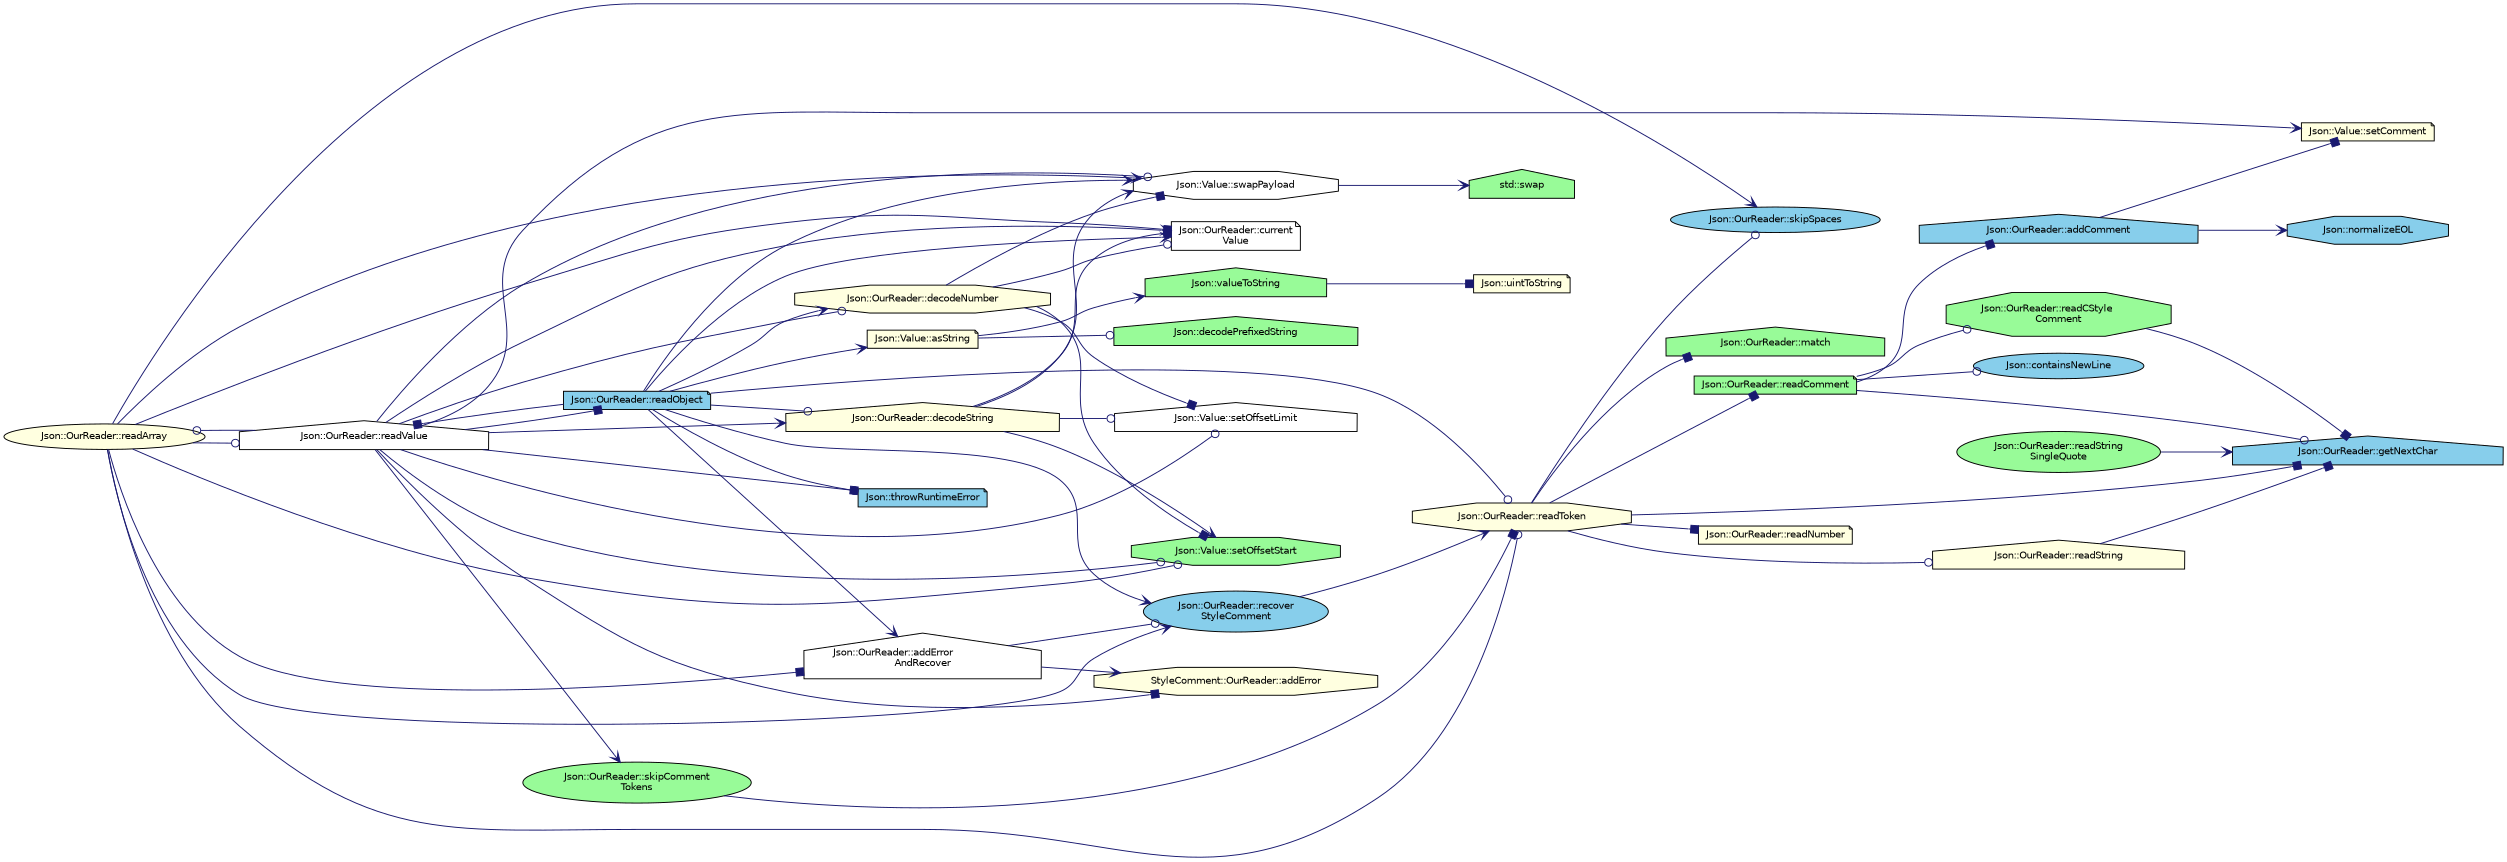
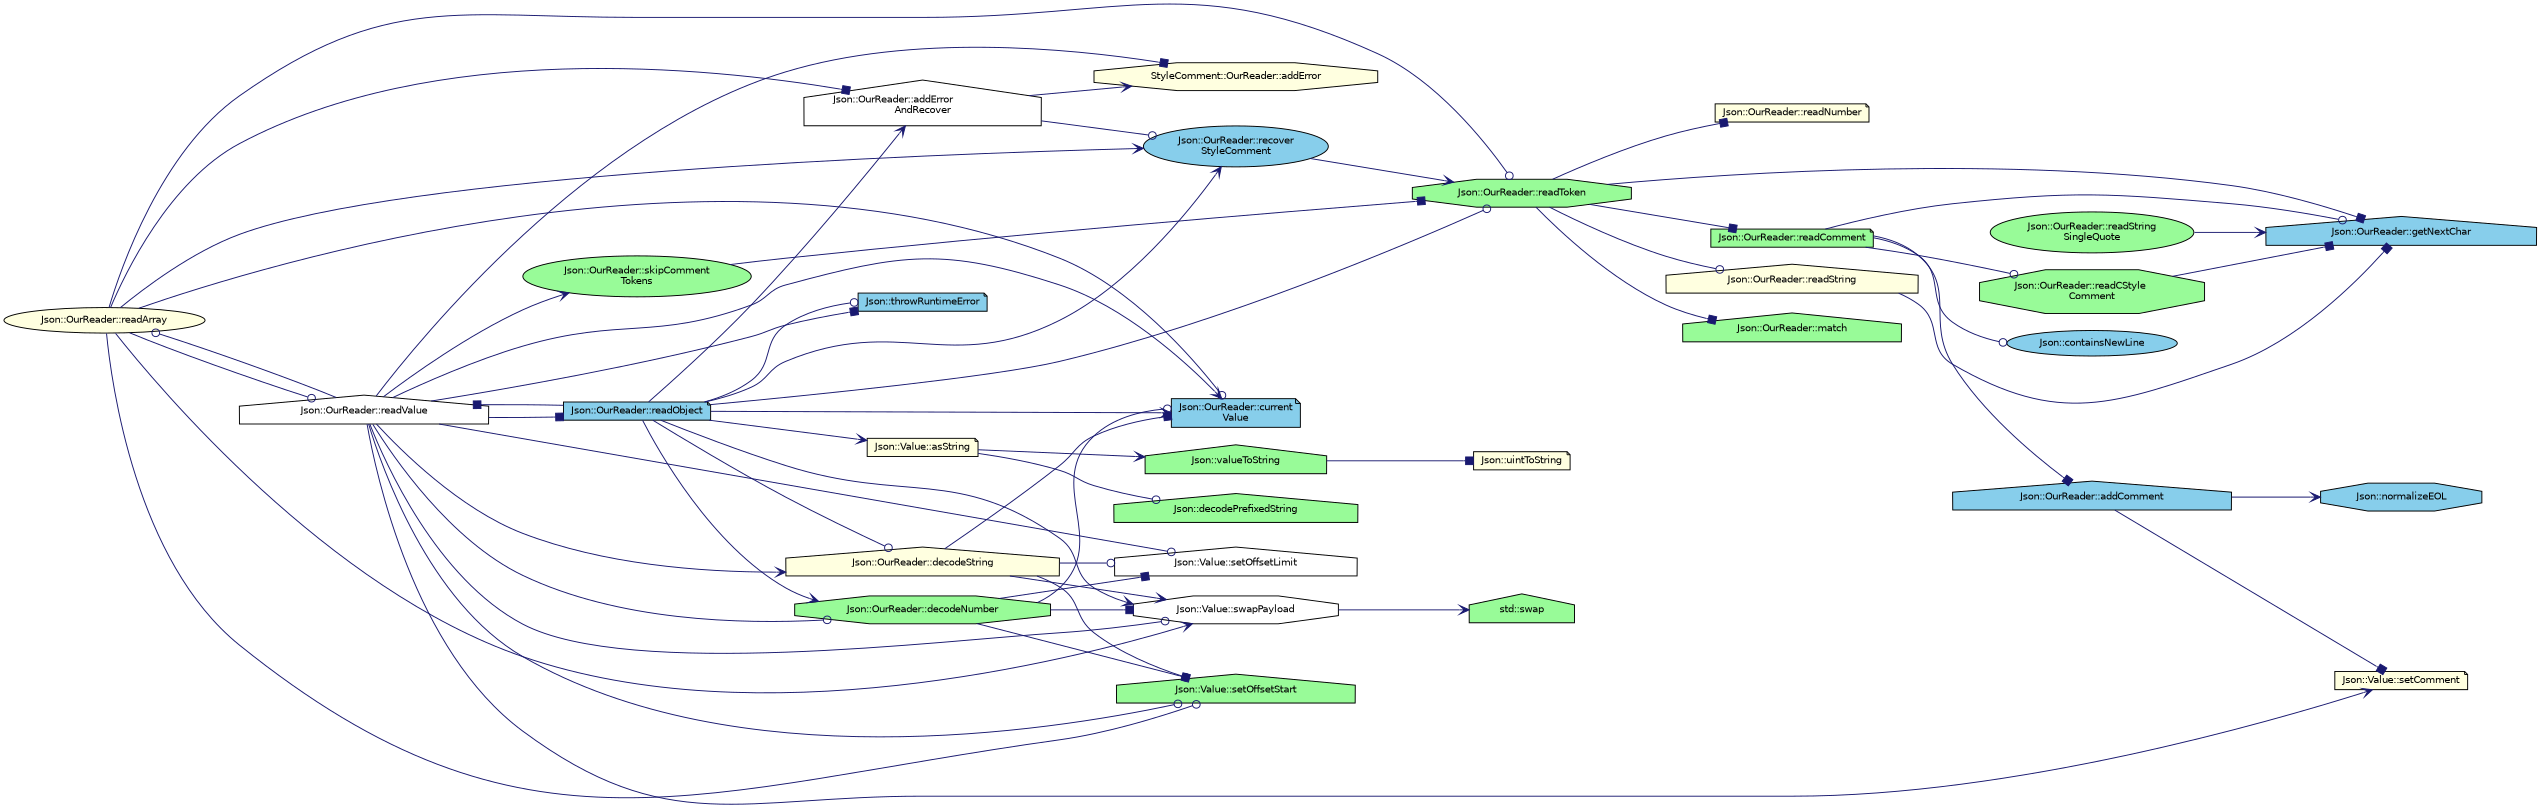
node "Json::OurReader::skipSpaces": removed
node "Json::OurReader::current Value": fillcolor white -> skyblue
edge "Json::OurReader::readArray" -> "Json::OurReader::current Value": arrowhead box -> odot
node "Json::OurReader::decodeNumber": fillcolor lightyellow -> palegreen
edge "Json::OurReader::decodeString" -> "Json::Value::setOffsetStart": arrowhead vee -> odot
node "Json::OurReader::readToken": fillcolor lightyellow -> palegreen
node "Json::Value::setOffsetStart": shape octagon -> house
